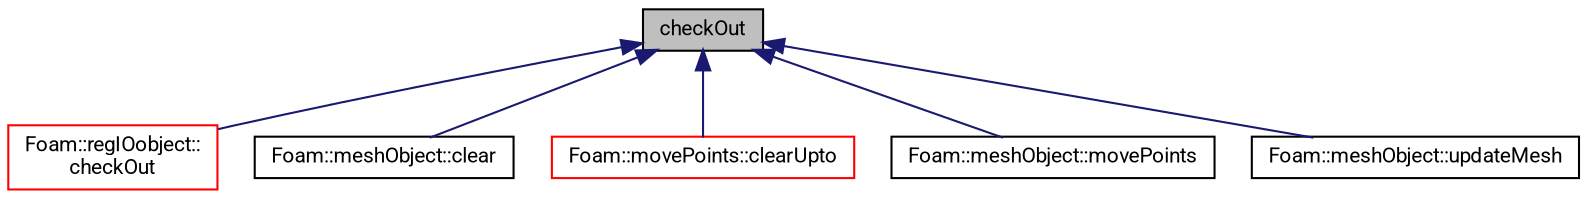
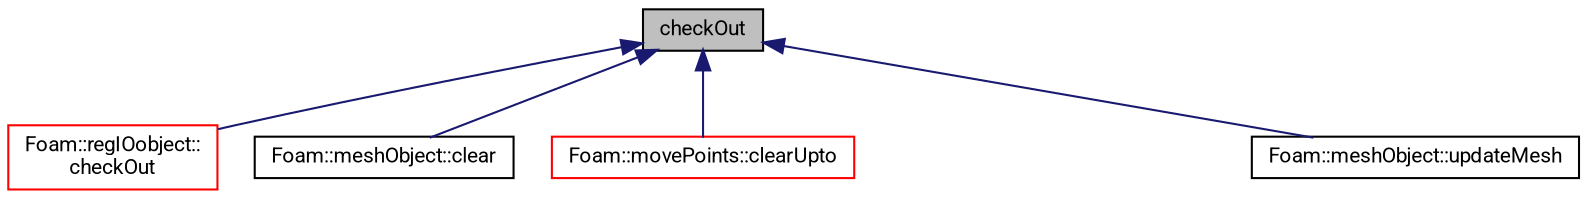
node "Foam::meshObject::movePoints": removed
